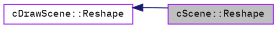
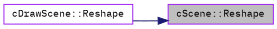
edge "cScene::Reshape" -> "cDrawScene::Reshape": reversed
